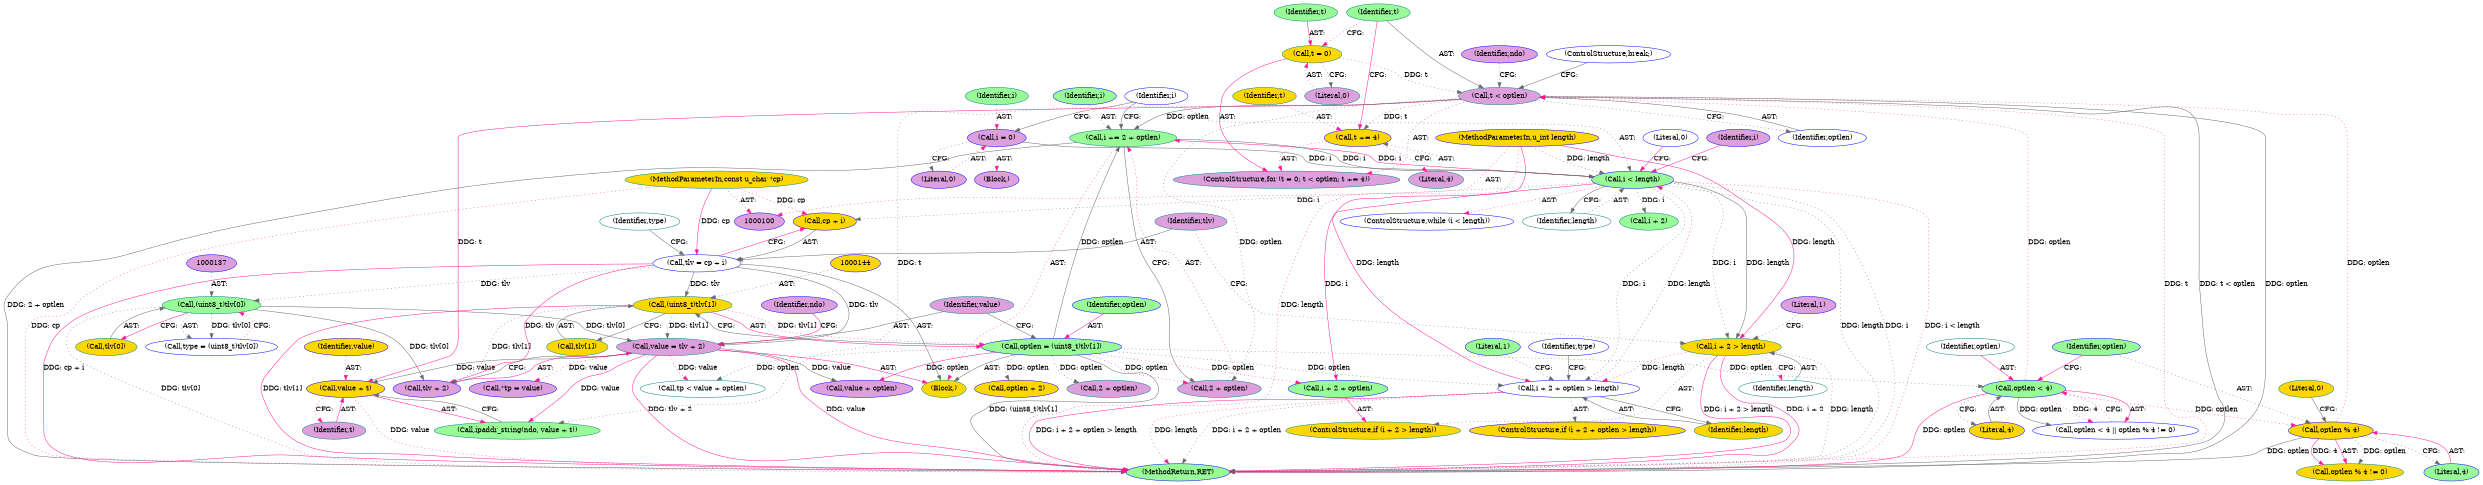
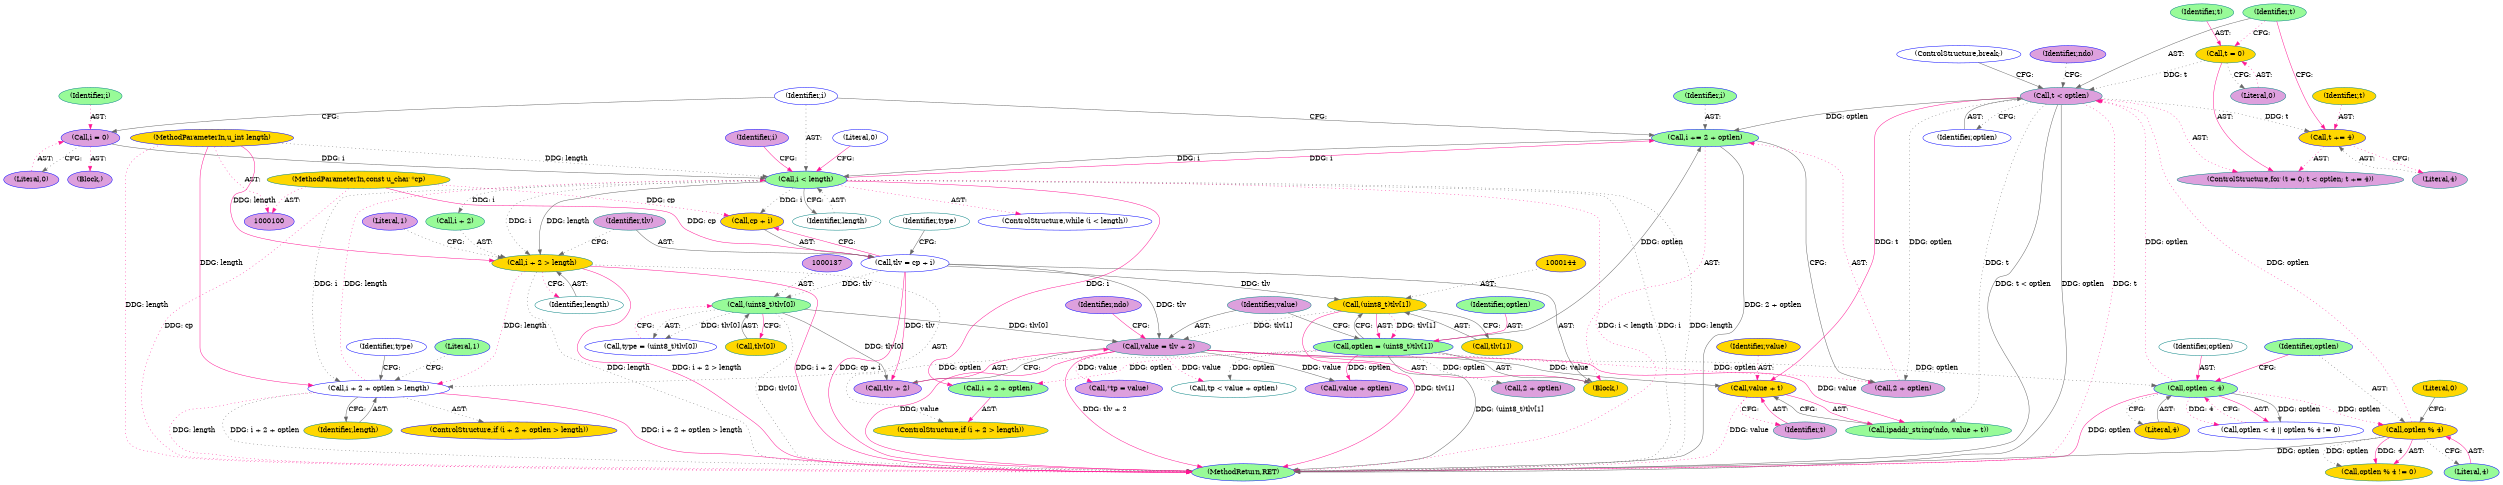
node "(Call,i += 2 + optlen)": color teal -> blue
edge "(Call,i + 2)" -> "(Call,i + 2 > length)": added, label "AST:"
edge "(Call,(uint8_t)tlv[1])" -> "(Call,tlv + 2)": removed, label "DDG: tlv[1]"
node "(Call,optlen + 2)": removed
